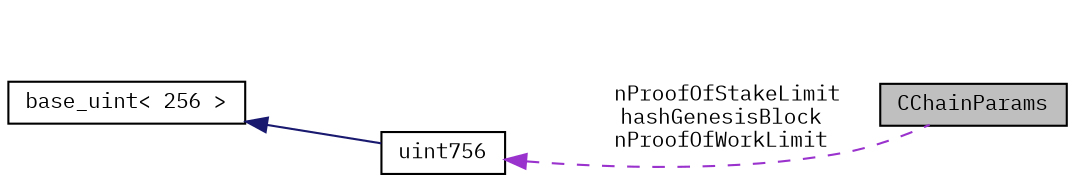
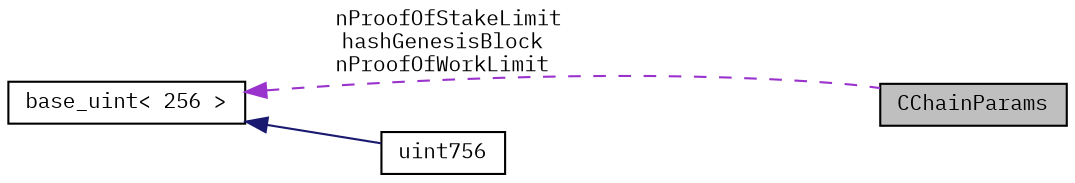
edge "CChainParams" -> "uint756": now "CChainParams" -> "base_uint< 256 >"
